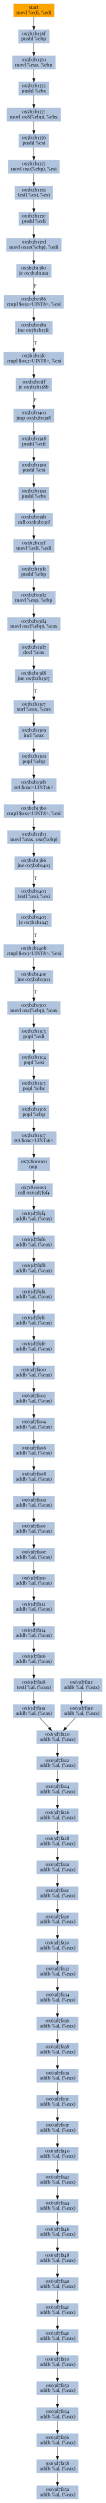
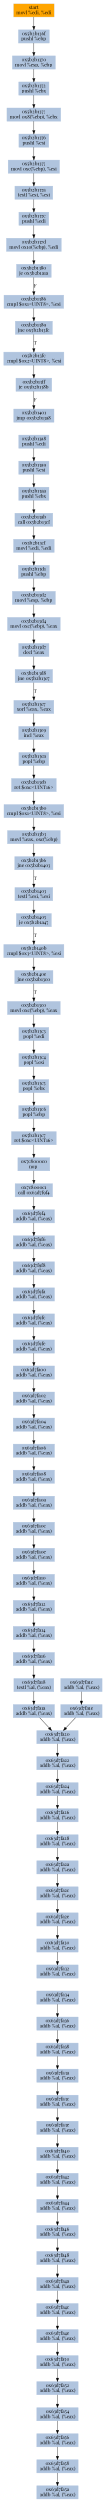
edge "0x5b2b1401 jmp 0x5b2b13a8" -> "0x5b2b13a8 pushl %edi": removed
edge "0x63d7fa32 addb %al, (%eax)" -> "0x63d7fa34 addb %al, (%eax)": removed
node "9x63d7fa58 addb %al, (%eax)": label "9x63d7fa58 addb %al, (%eax)" -> "0x63d7fa58 addb %al, (%eax)"
